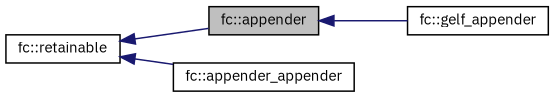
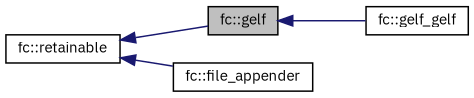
node "fc::appender": label "fc::appender" -> "fc::gelf"
node "fc::gelf_appender": label "fc::gelf_appender" -> "fc::gelf_gelf"
node "fc::appender_appender": label "fc::appender_appender" -> "fc::file_appender"
